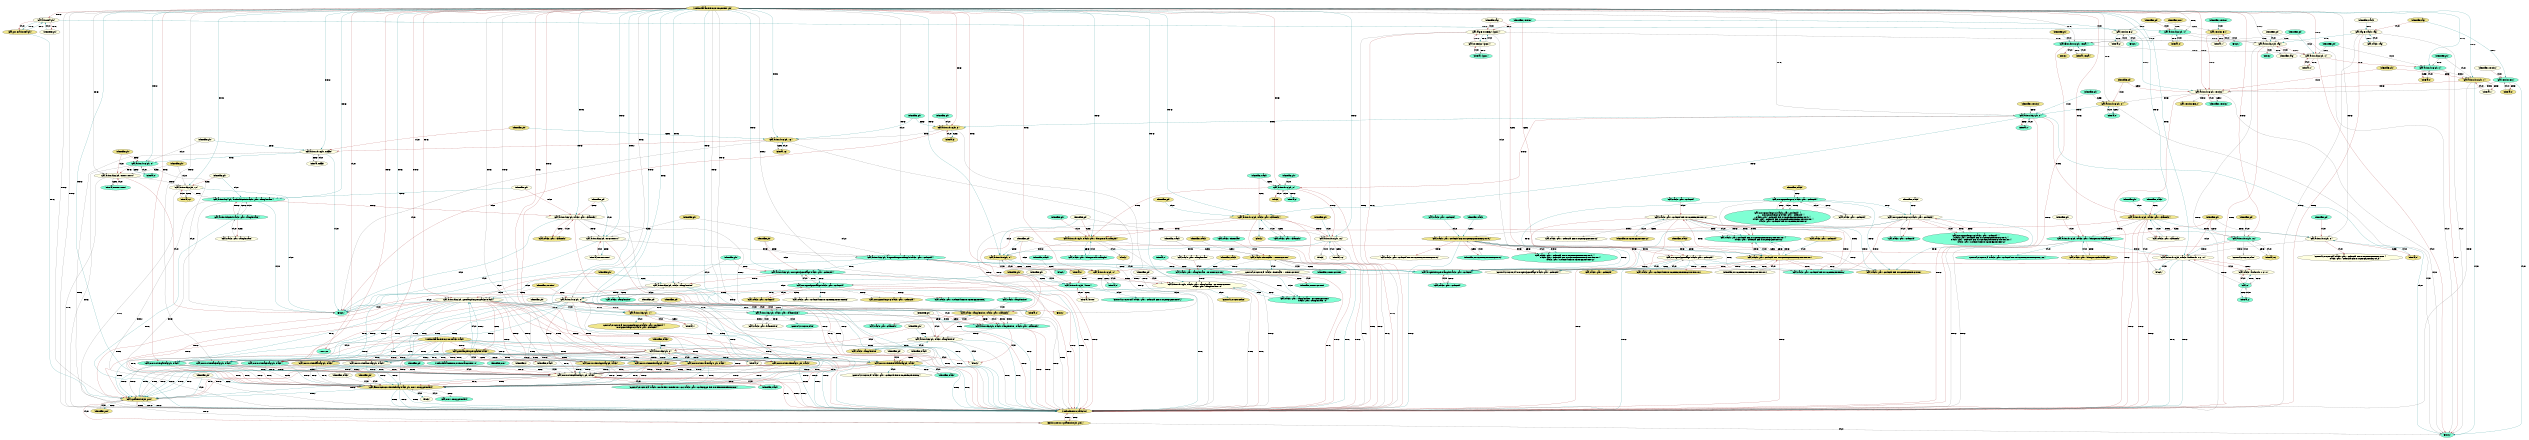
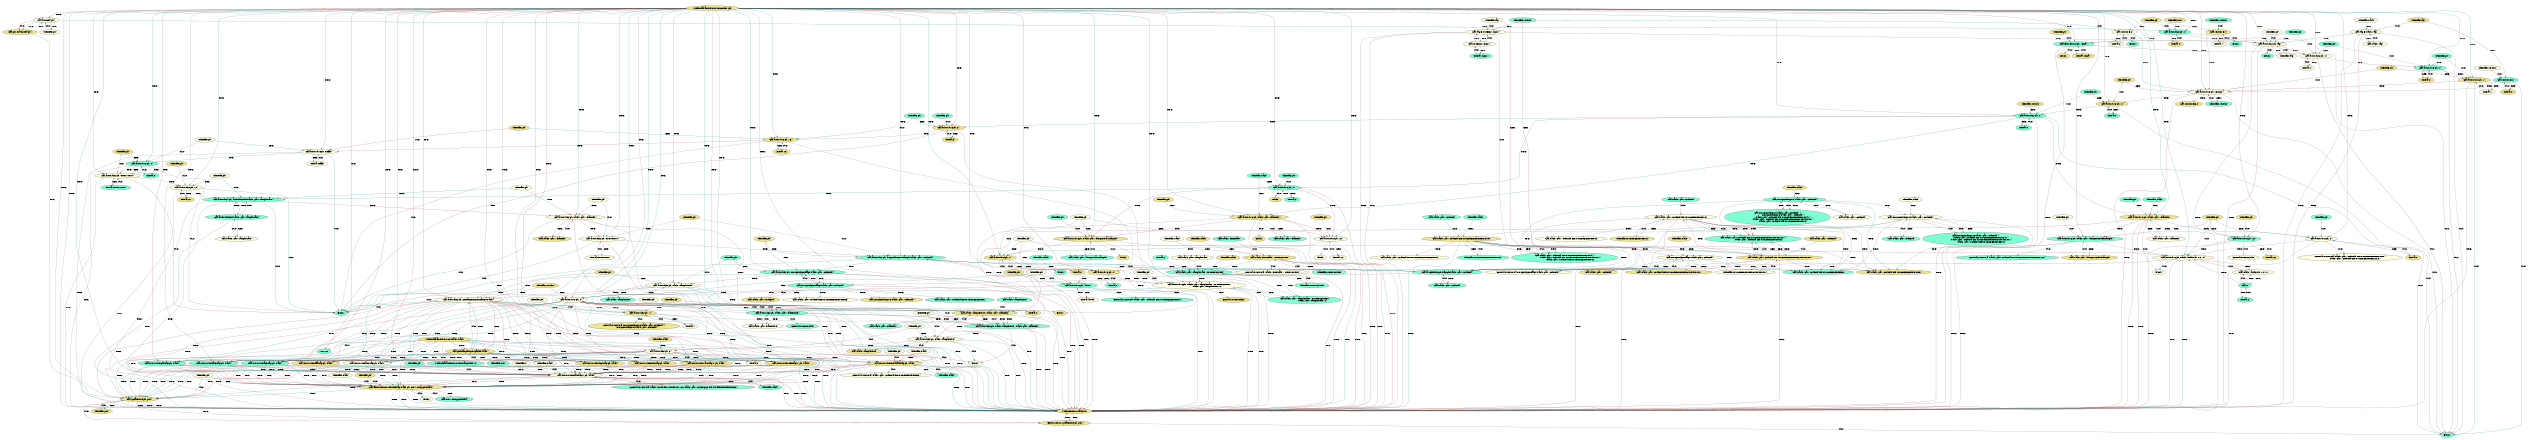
edge "(MethodParameterIn,AVIOContext *pb)" -> "(Call,avio_wb64(pb, av_double2int(track->par->sample_rate)))": now "(Call,avio_wb16(pb, 2))" -> "(Call,avio_wb64(pb, av_double2int(track->par->sample_rate)))"
edge "(Call,avio_wb16(pb, 8))" -> "(MethodReturn,static int)": added, label "DDG:"
